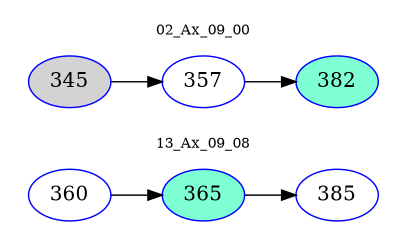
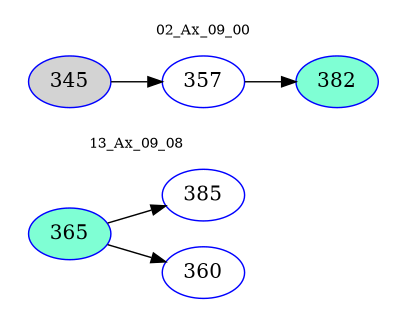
edge "360" -> "365": reversed
